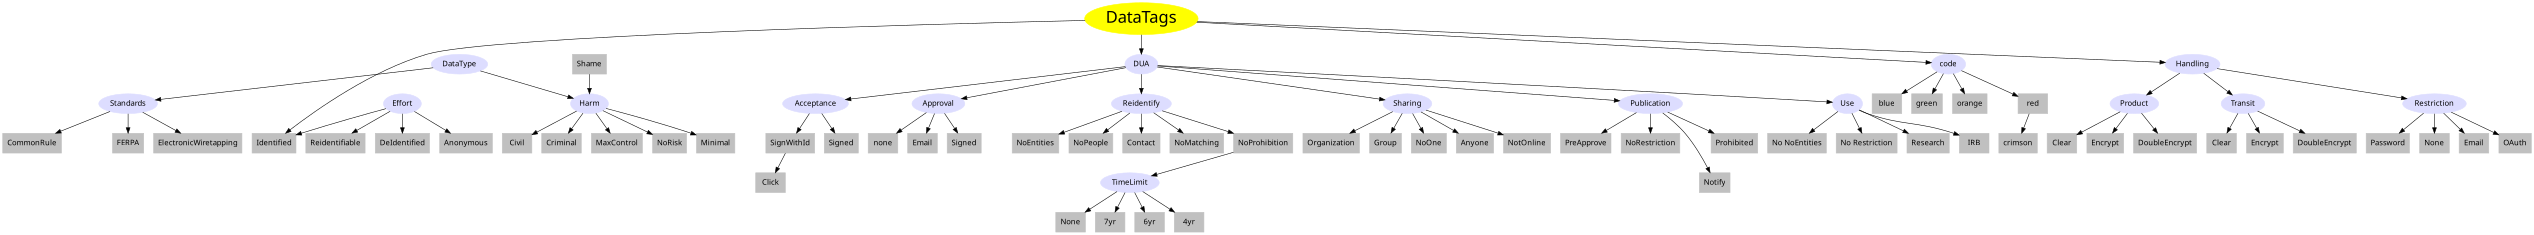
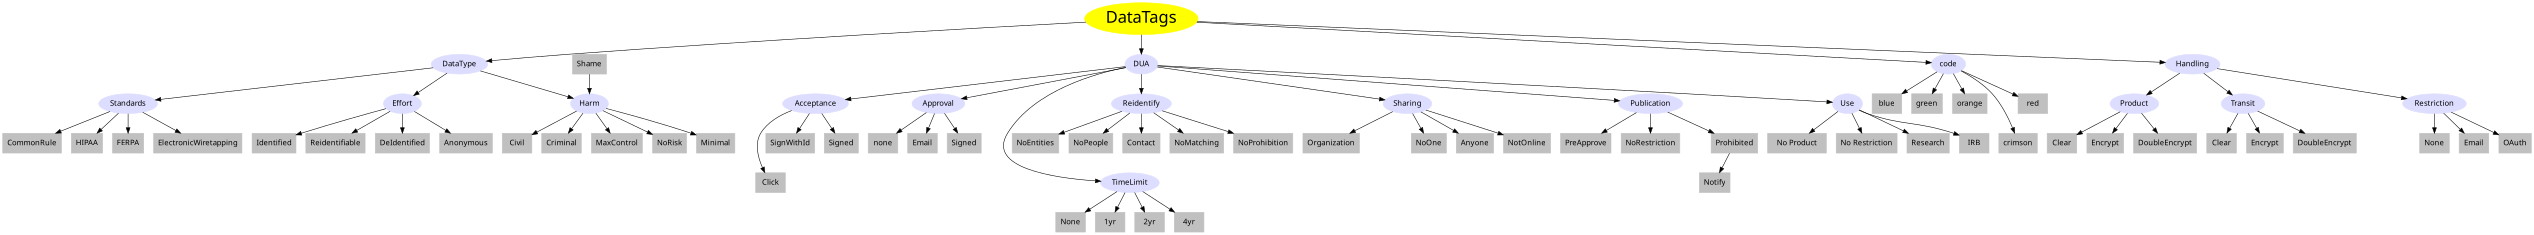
edge "DataTags" -> "Identified": now "DataTags" -> "DataType"
edge "DataType" -> "Effort": added
edge "red" -> "crimson": now "code" -> "crimson"
edge "Publication" -> "Notify": now "Prohibited" -> "Notify"
node "HIPAA": added
node "Group": removed
node "No NoEntities": label "No NoEntities" -> "No Product"
node "Password": removed
edge "SignWithId" -> "Click": now "Acceptance" -> "Click"
edge "NoProhibition" -> "TimeLimit": now "DUA" -> "TimeLimit"
node "7yr": label "7yr" -> "1yr"
node "6yr": label "6yr" -> "2yr"
